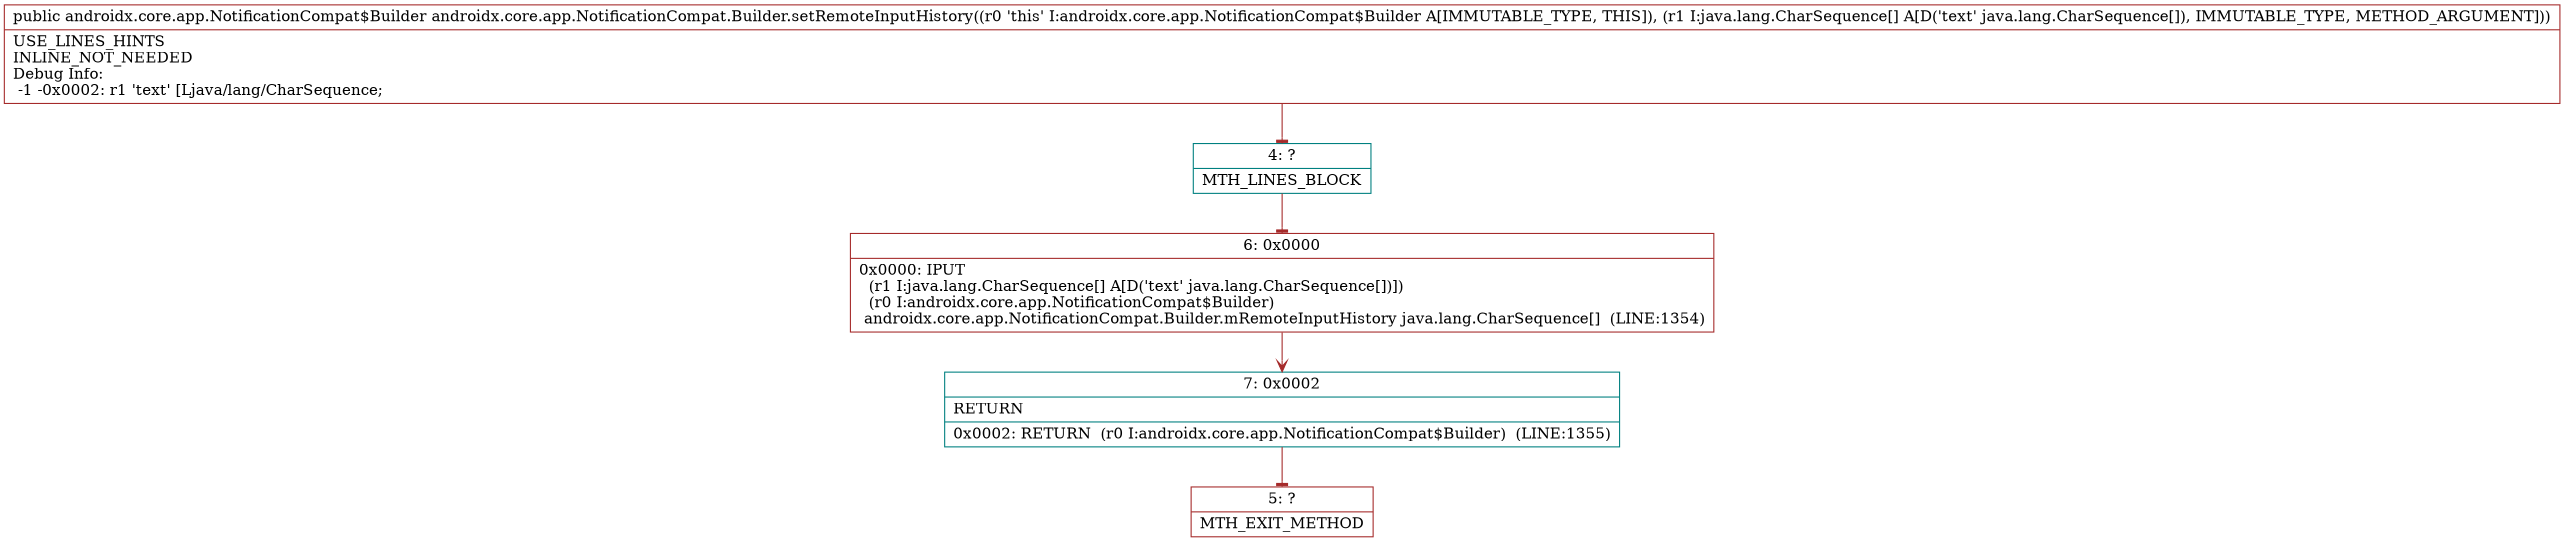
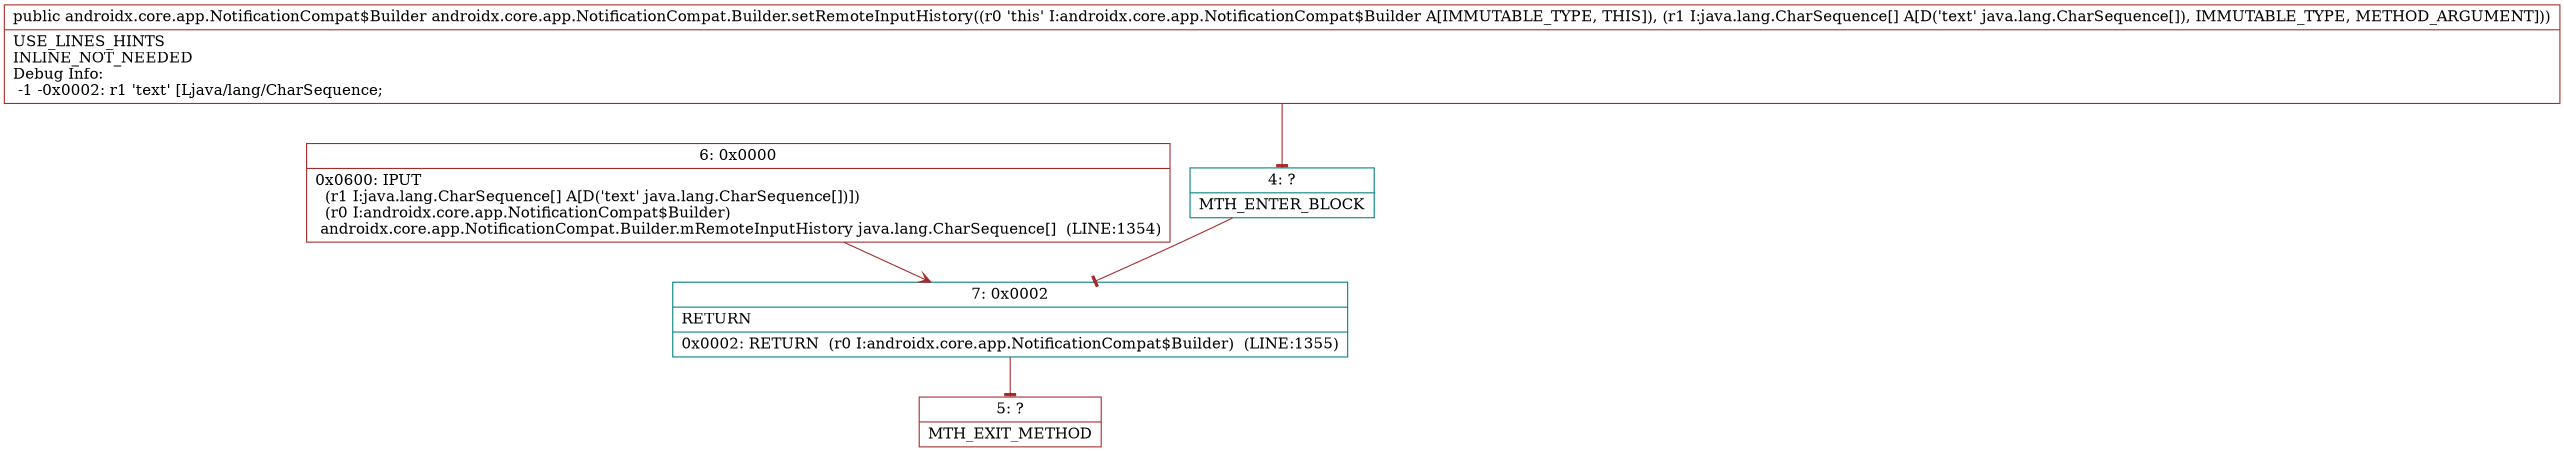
node "4: ?": text "MTH_LINES_BLOCK" -> "MTH_ENTER_BLOCK"
edge "4: ?" -> "6: 0x0000": now "4: ?" -> "7: 0x0002"
node "6: 0x0000": text "0x0000: IPUT" -> "0x0600: IPUT"
